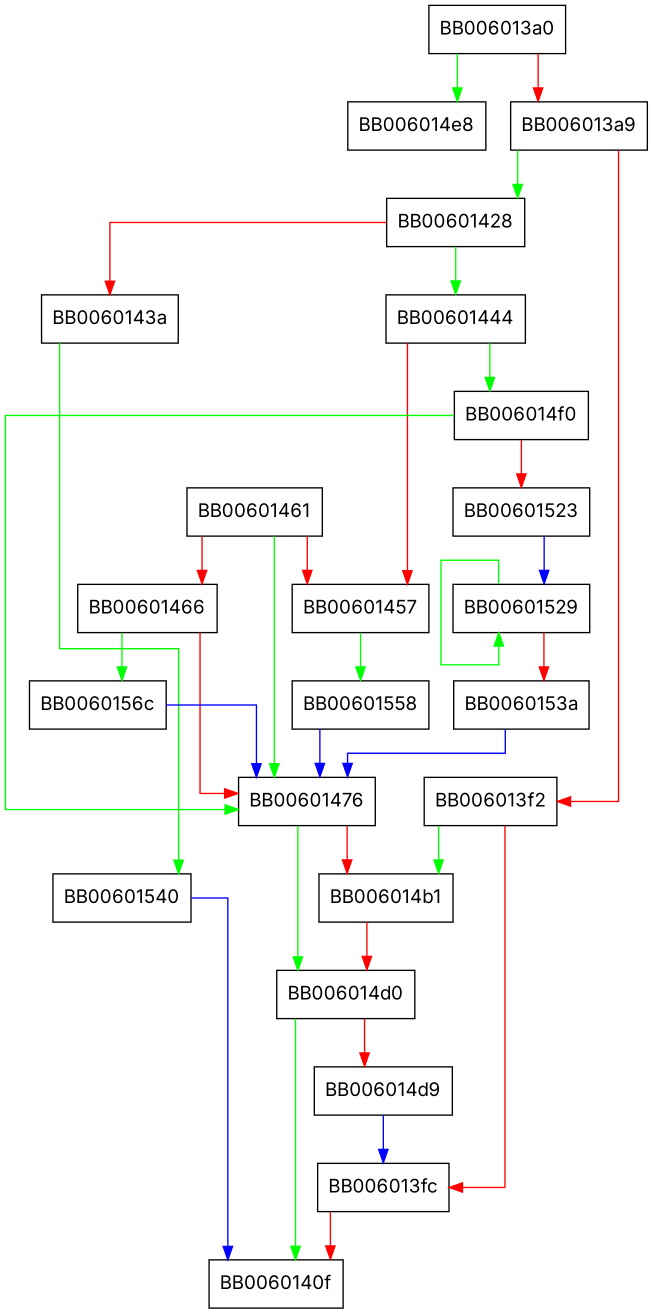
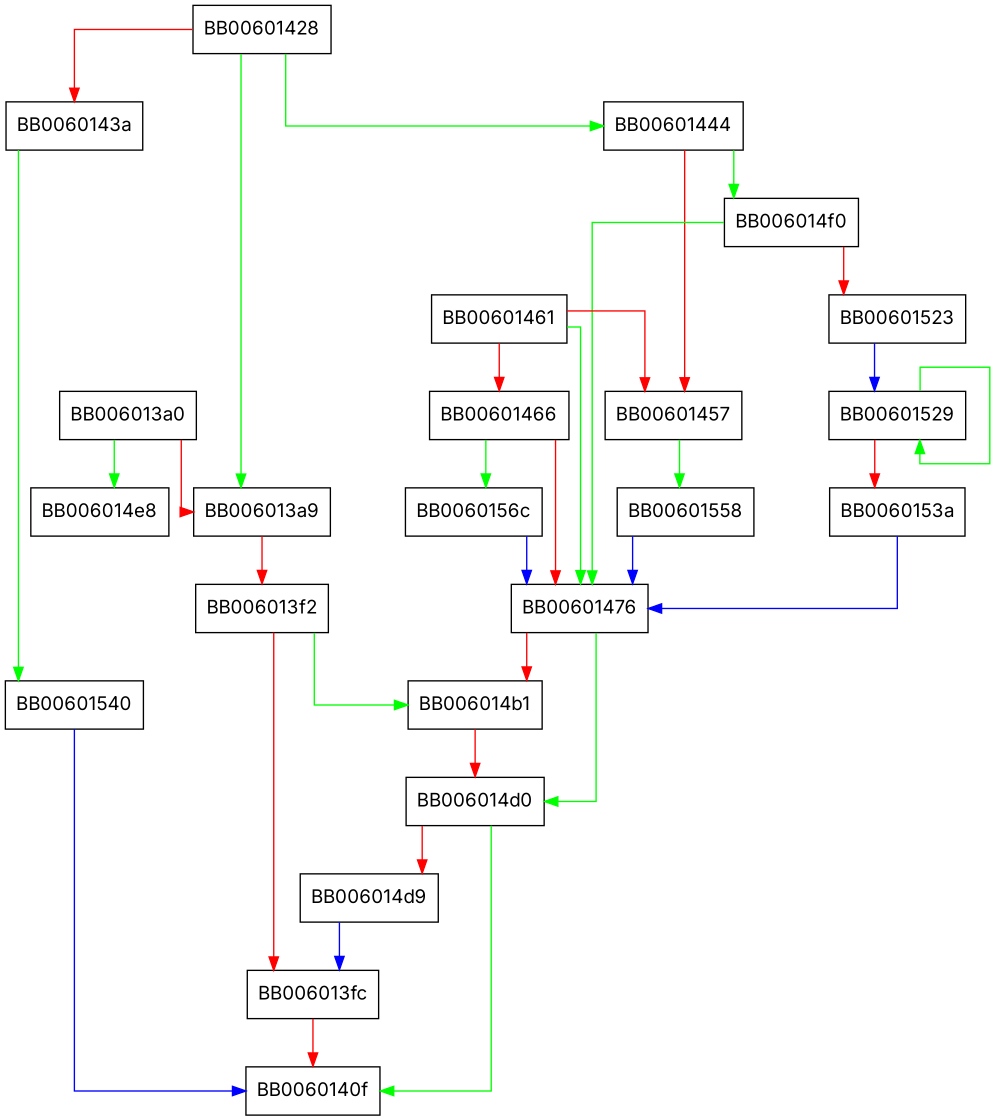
edge "BB006013a9" -> "BB00601428": reversed
